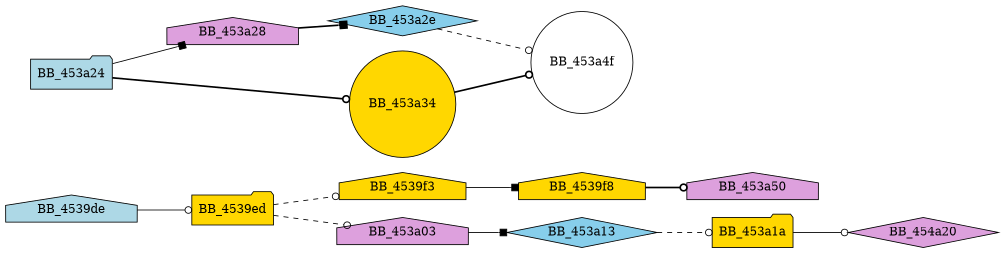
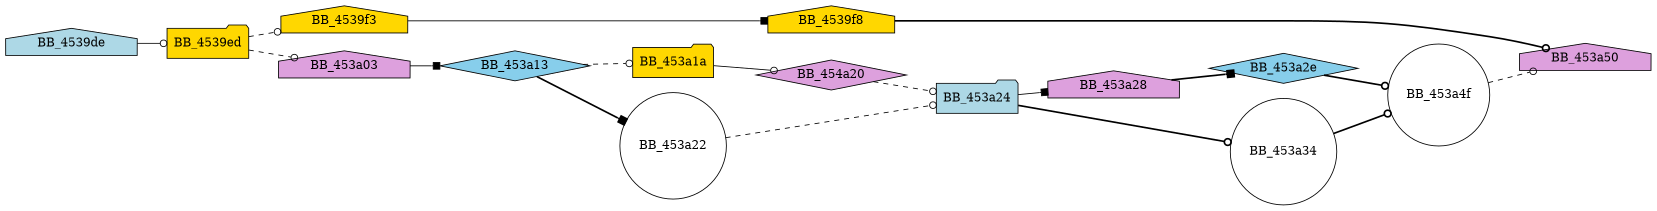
edge "BB_453a2e" -> "BB_453a4f": style dashed -> bold
edge "BB_453a4f" -> "BB_453a50": added
edge "BB_454a20" -> "BB_453a24": added
node "BB_453a34": fillcolor gold -> white
node "BB_453a22": added
